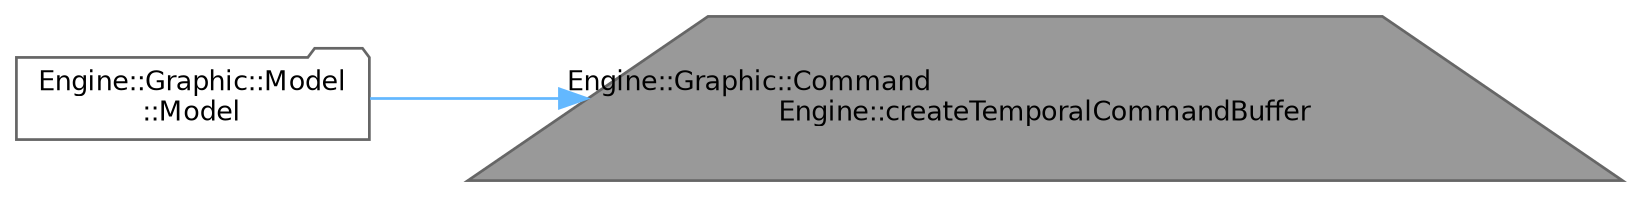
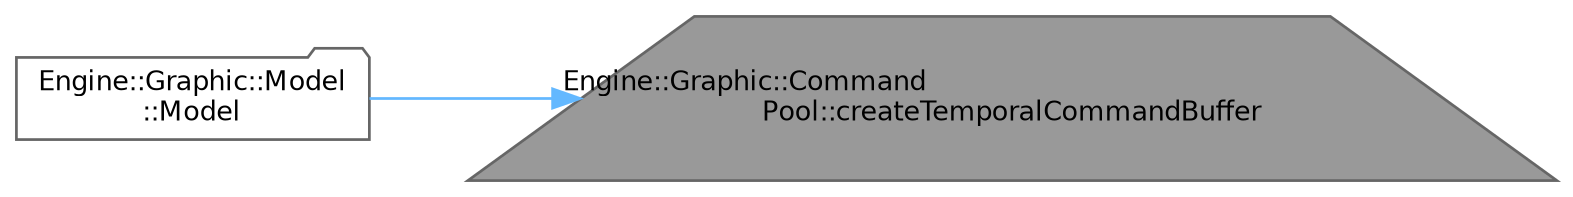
node "Engine::Graphic::Command Engine::createTemporalCommandBuffer": label "Engine::Graphic::Command Engine::createTemporalCommandBuffer" -> "Engine::Graphic::Command Pool::createTemporalCommandBuffer"
